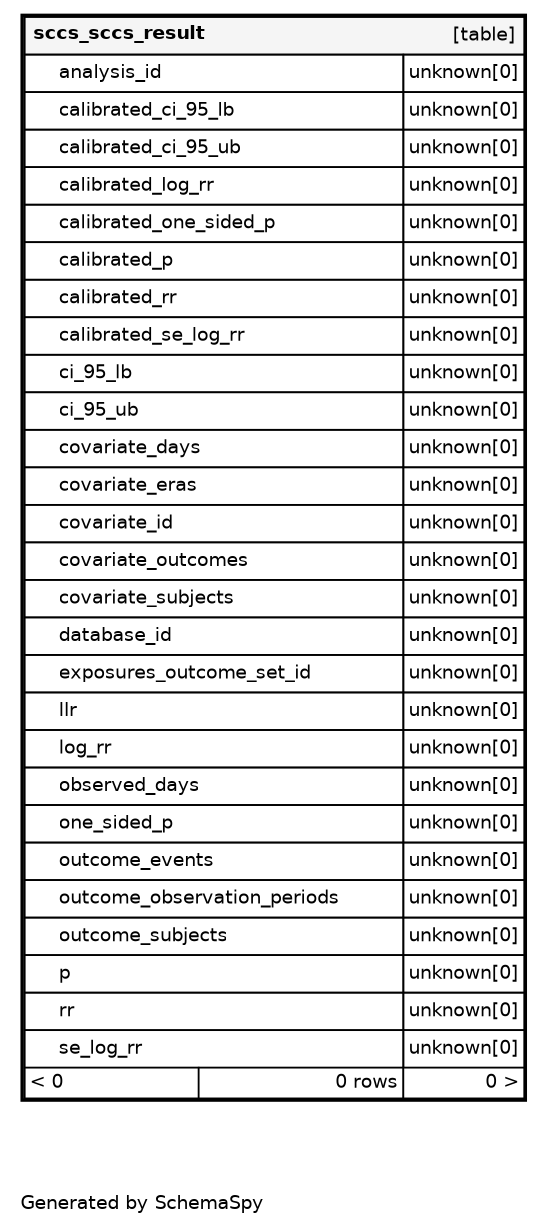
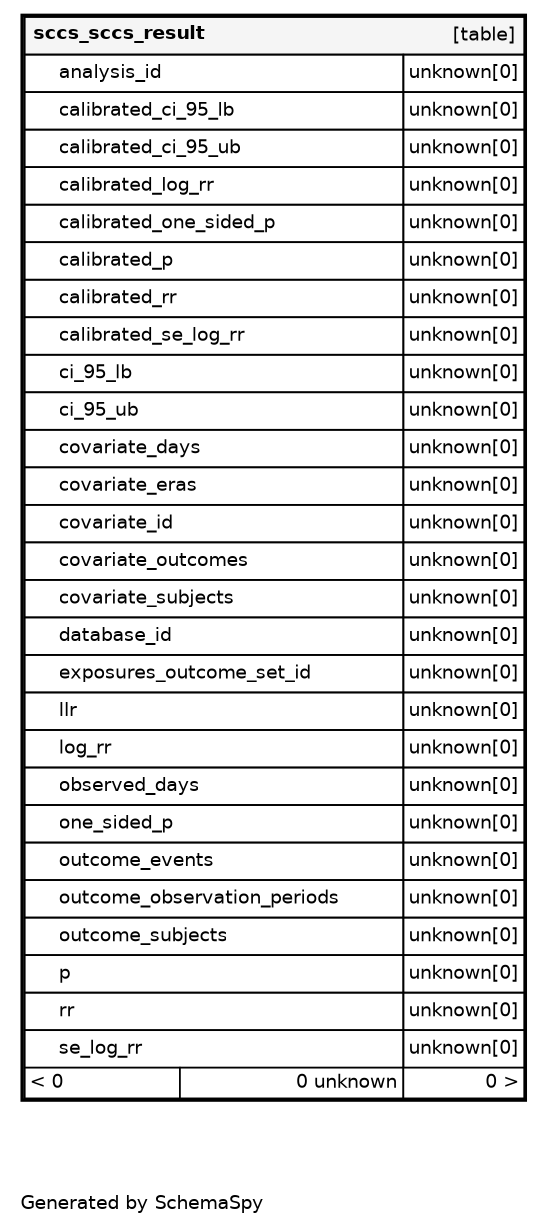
node "sccs_sccs_result": text "0 rows" -> "0 unknown"
